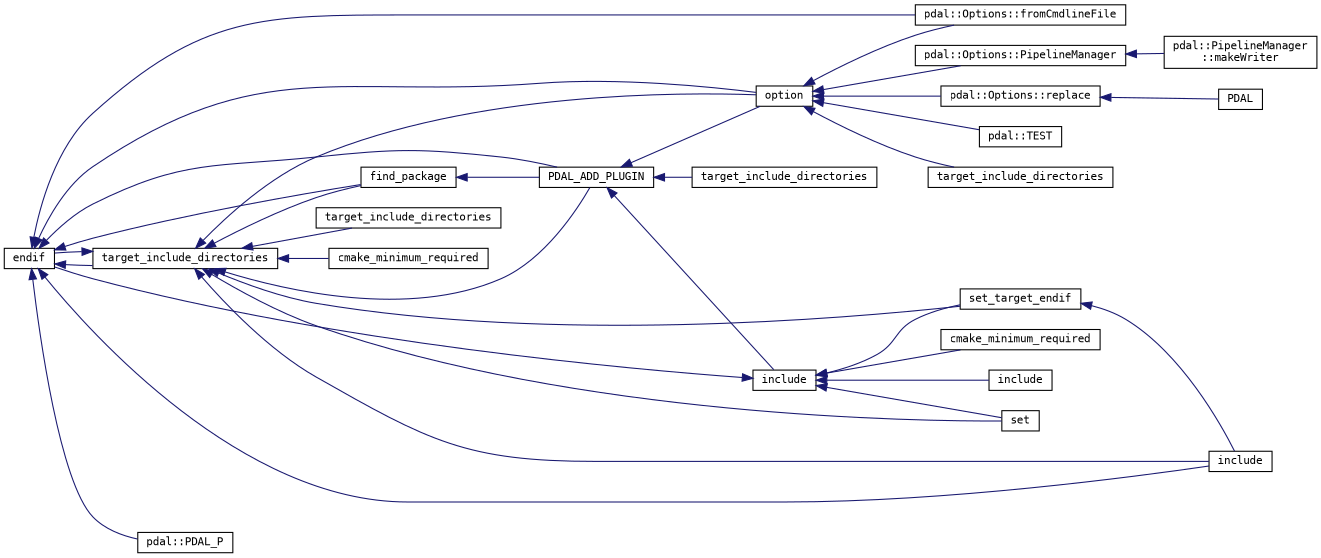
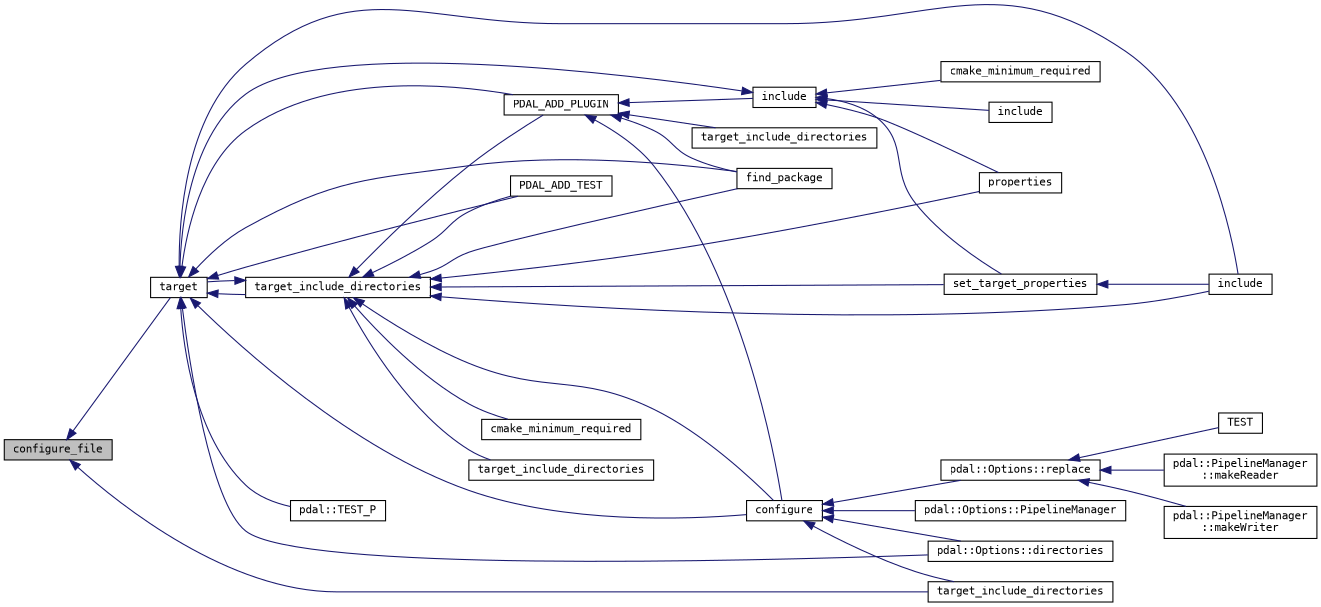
node "pdal::Options::fromCmdlineFile": label "pdal::Options::fromCmdlineFile" -> "pdal::Options::directories"
edge "pdal::PipelineManager ::makeWriter" -> "pdal::Options::PipelineManager": now "pdal::PipelineManager ::makeWriter" -> "pdal::Options::replace"
node "option": label "option" -> "configure"
node "PDAL": label "PDAL" -> "TEST"
node "pdal::TEST": removed
edge "PDAL_ADD_PLUGIN" -> "find_package": reversed
node "PDAL_ADD_TEST": added
node "endif": label "endif" -> "target"
node "set_target_endif": label "set_target_endif" -> "set_target_properties"
node "set": label "set" -> "properties"
node "configure_file": added
node "pdal::PipelineManager ::makeReader": added
node "pdal::PDAL_P": label "pdal::PDAL_P" -> "pdal::TEST_P"
